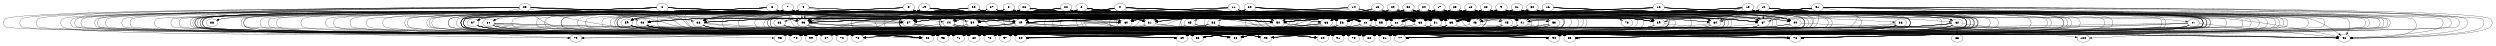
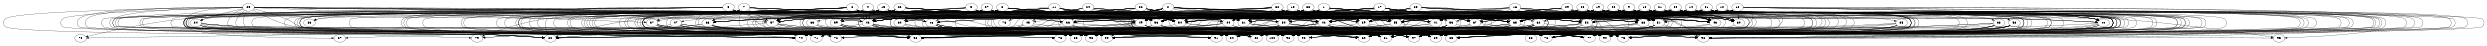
node "0": label "0" -> "1"
edge "2" -> "73": removed
edge "38" -> "98": now "62" -> "98"
